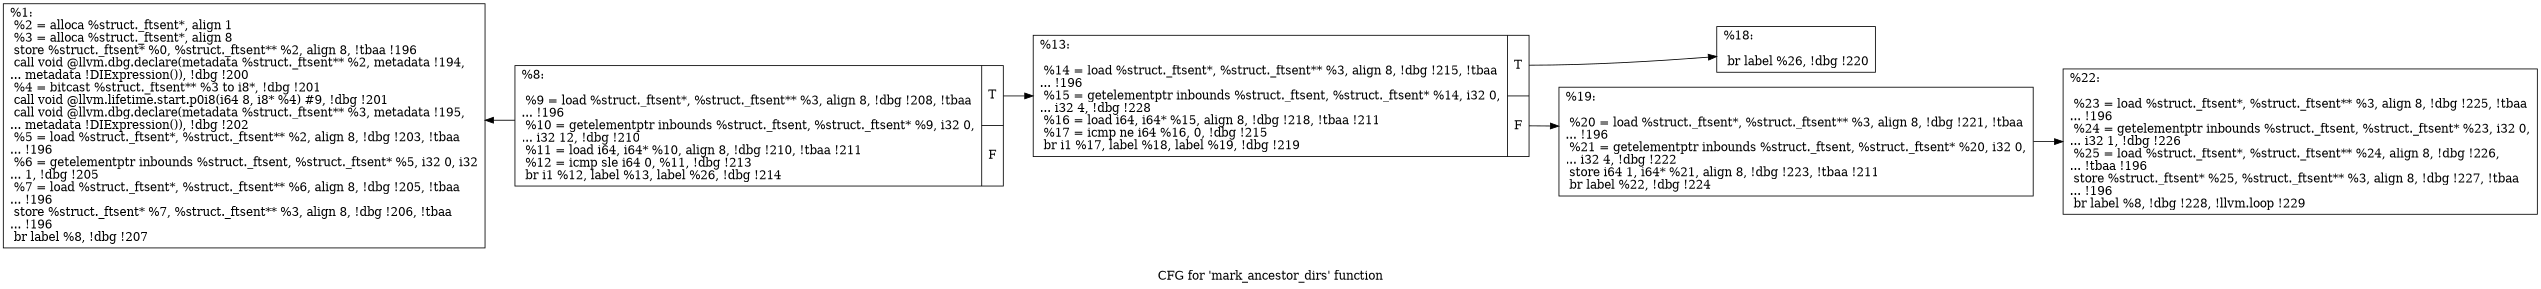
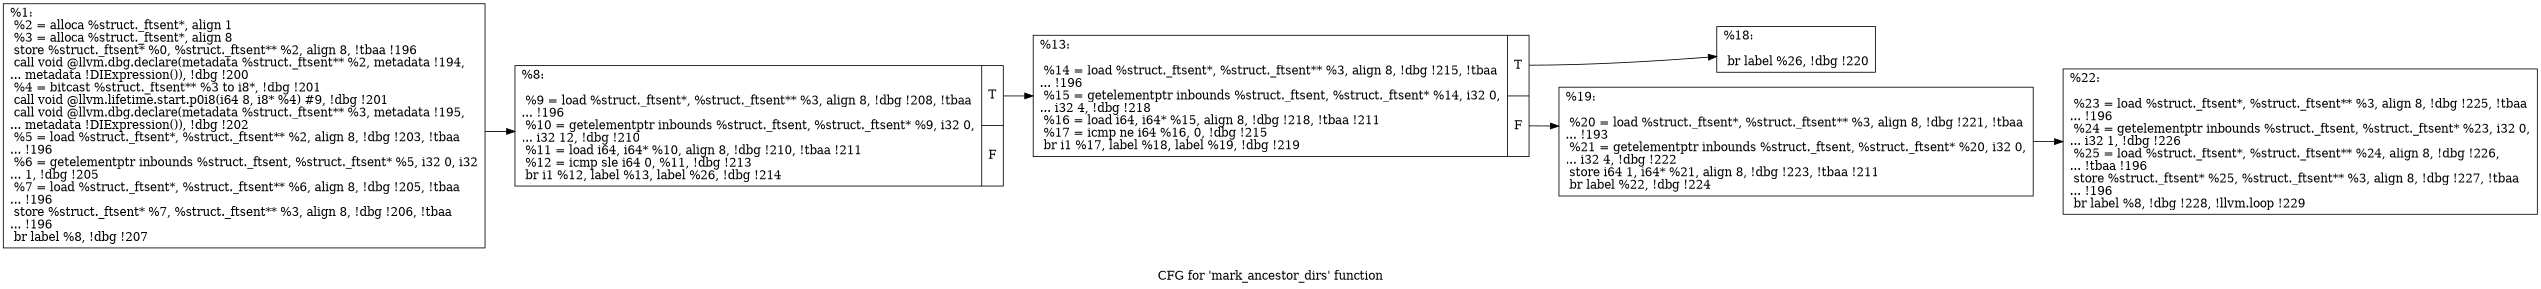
node "%13:": text "... i32 4, !dbg !228" -> "... i32 4, !dbg !218"
edge "%8:" -> "%1:": reversed
node "%19:": text "... !196" -> "... !193"
